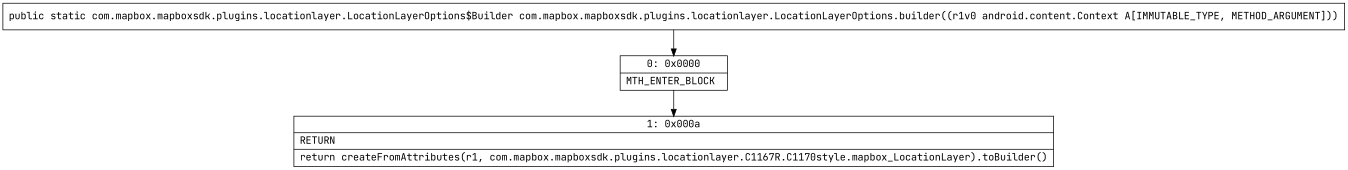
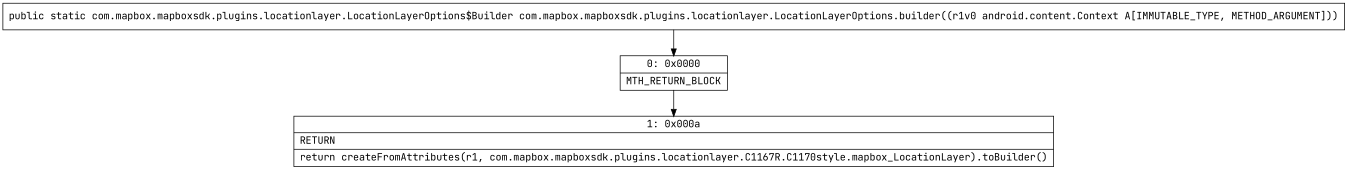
node "0: 0x0000": text "MTH_ENTER_BLOCK" -> "MTH_RETURN_BLOCK"
